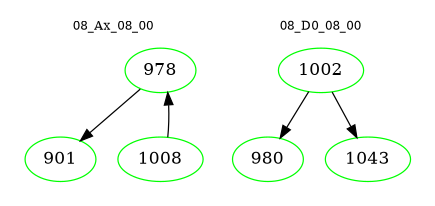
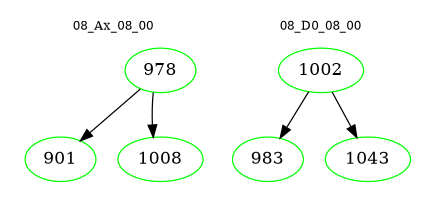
edge "1008" -> "978": reversed
node "980": label "980" -> "983"
